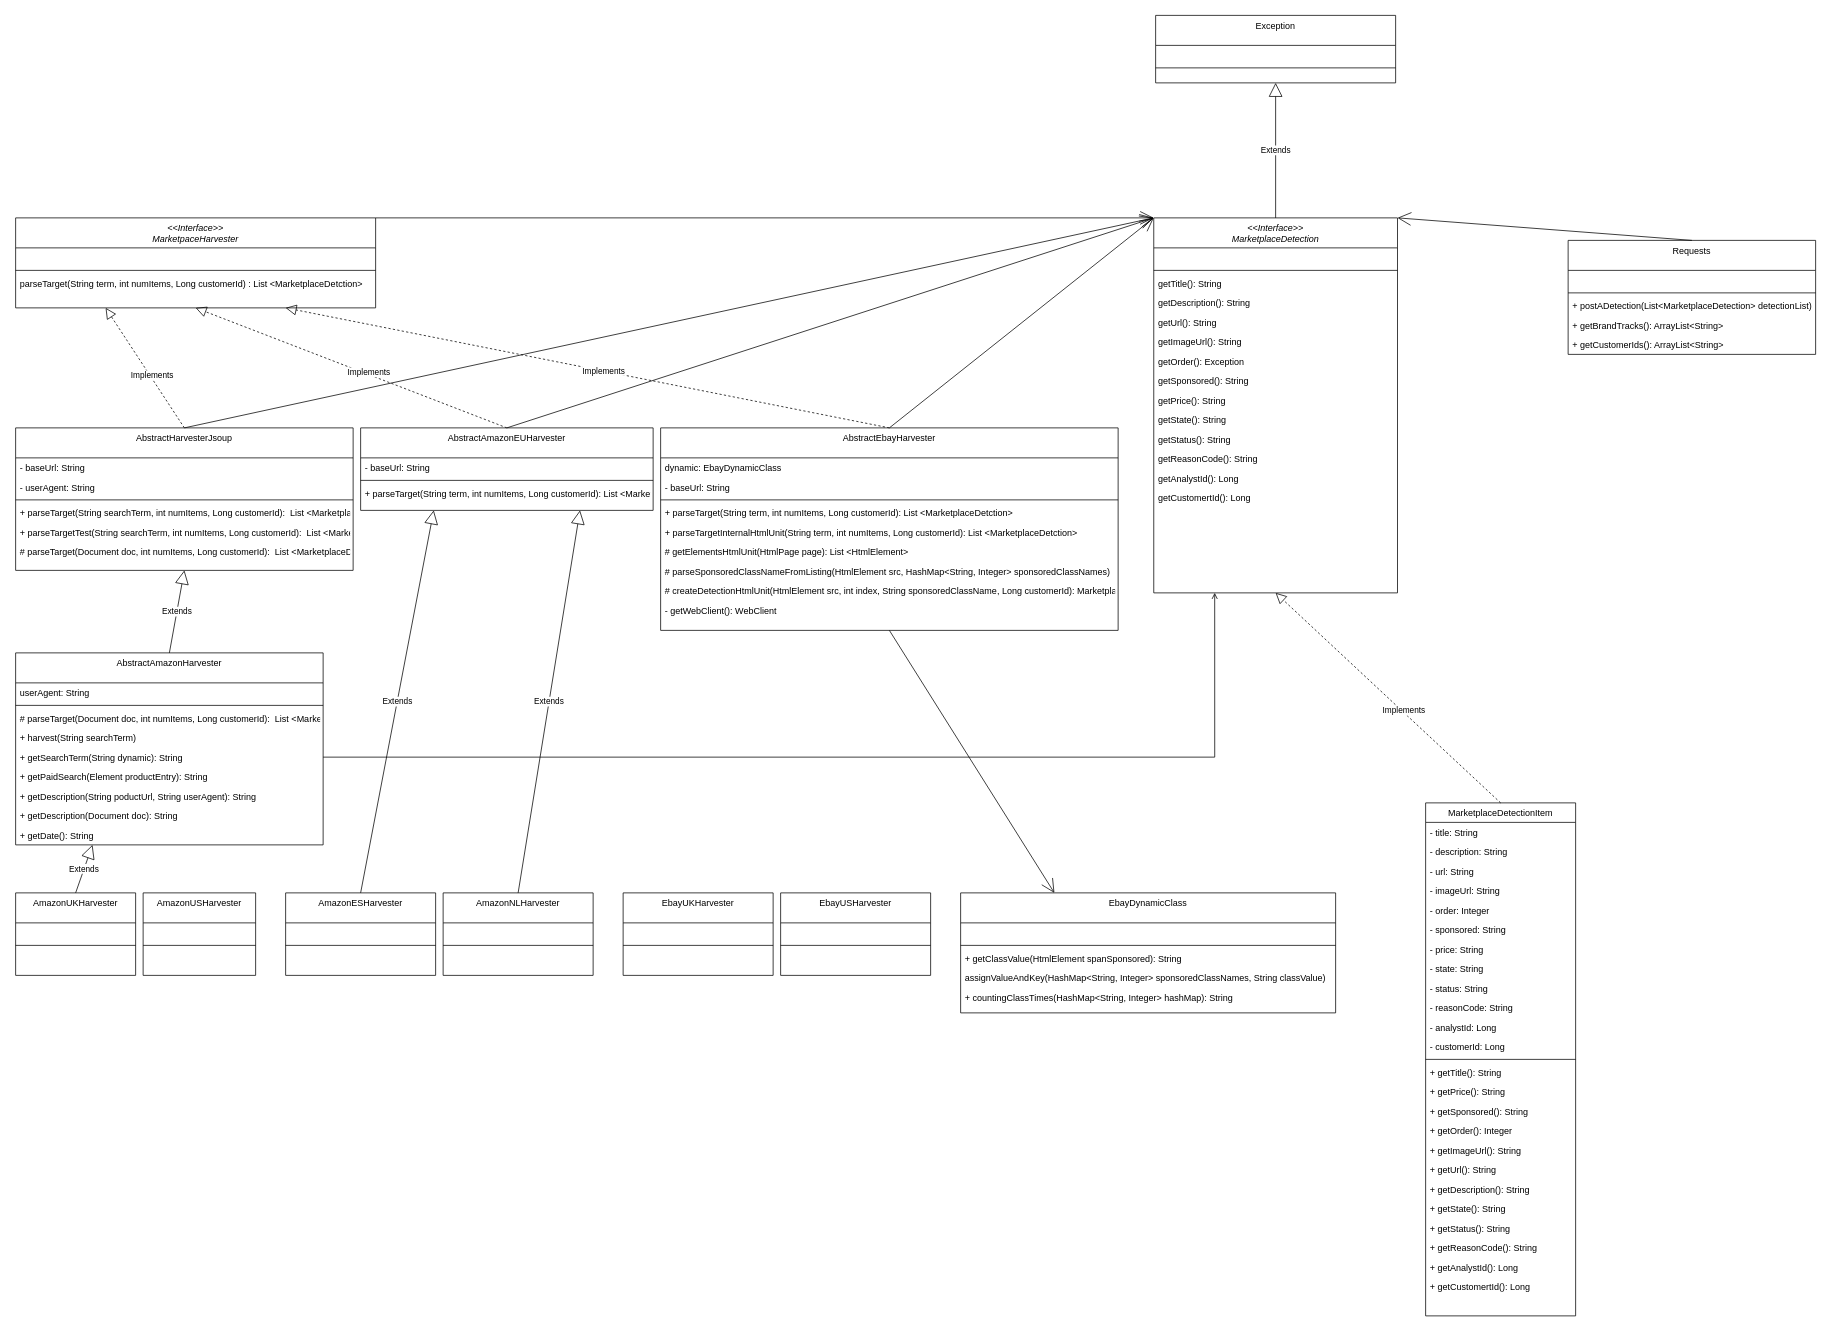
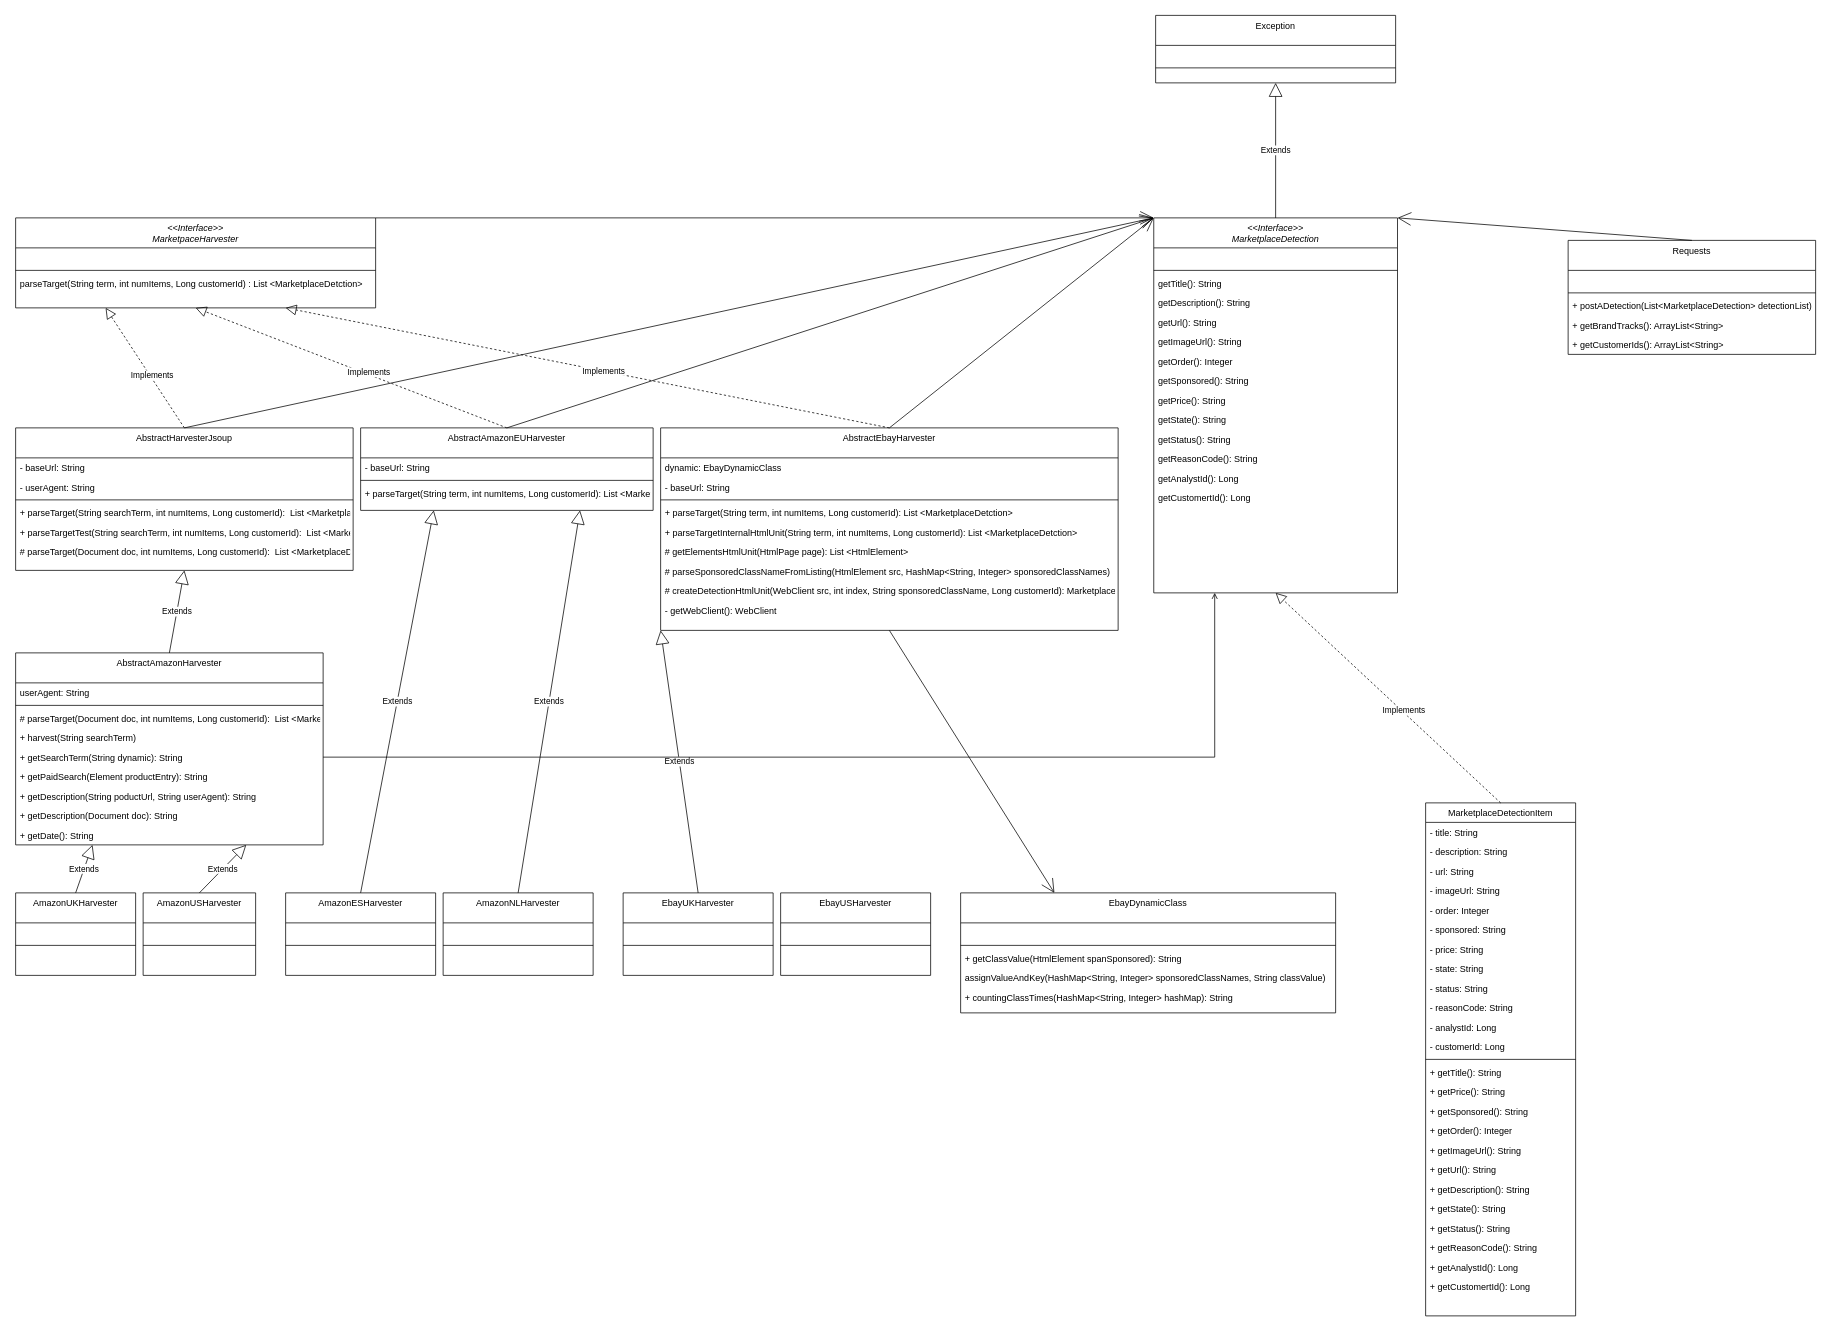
node "getOrder(): Exception": label "getOrder(): Exception" -> "getOrder(): Integer"
node "# createDetectionHtmlUnit(HtmlElement src, int index, String sponsoredClassName, Long customerId): MarketplaceDetection": label "# createDetectionHtmlUnit(HtmlElement src, int index, String sponsoredClassName, Long customerId): MarketplaceDetection" -> "# createDetectionHtmlUnit(WebClient src, int index, String sponsoredClassName, Long customerId): MarketplaceDetection"
edge "EbayUKHarvester" -> "AbstractEbayHarvester": added, label "Extends"
edge "AmazonUSHarvester" -> "AbstractAmazonHarvester": added, label "Extends"
